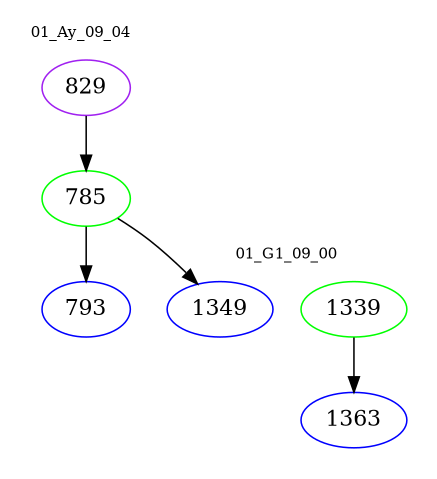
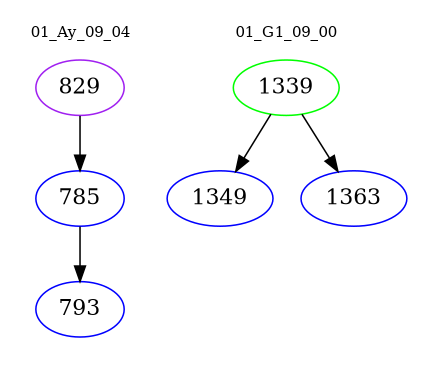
node "785": color green -> blue
edge "785" -> "1349": now "1339" -> "1349"
